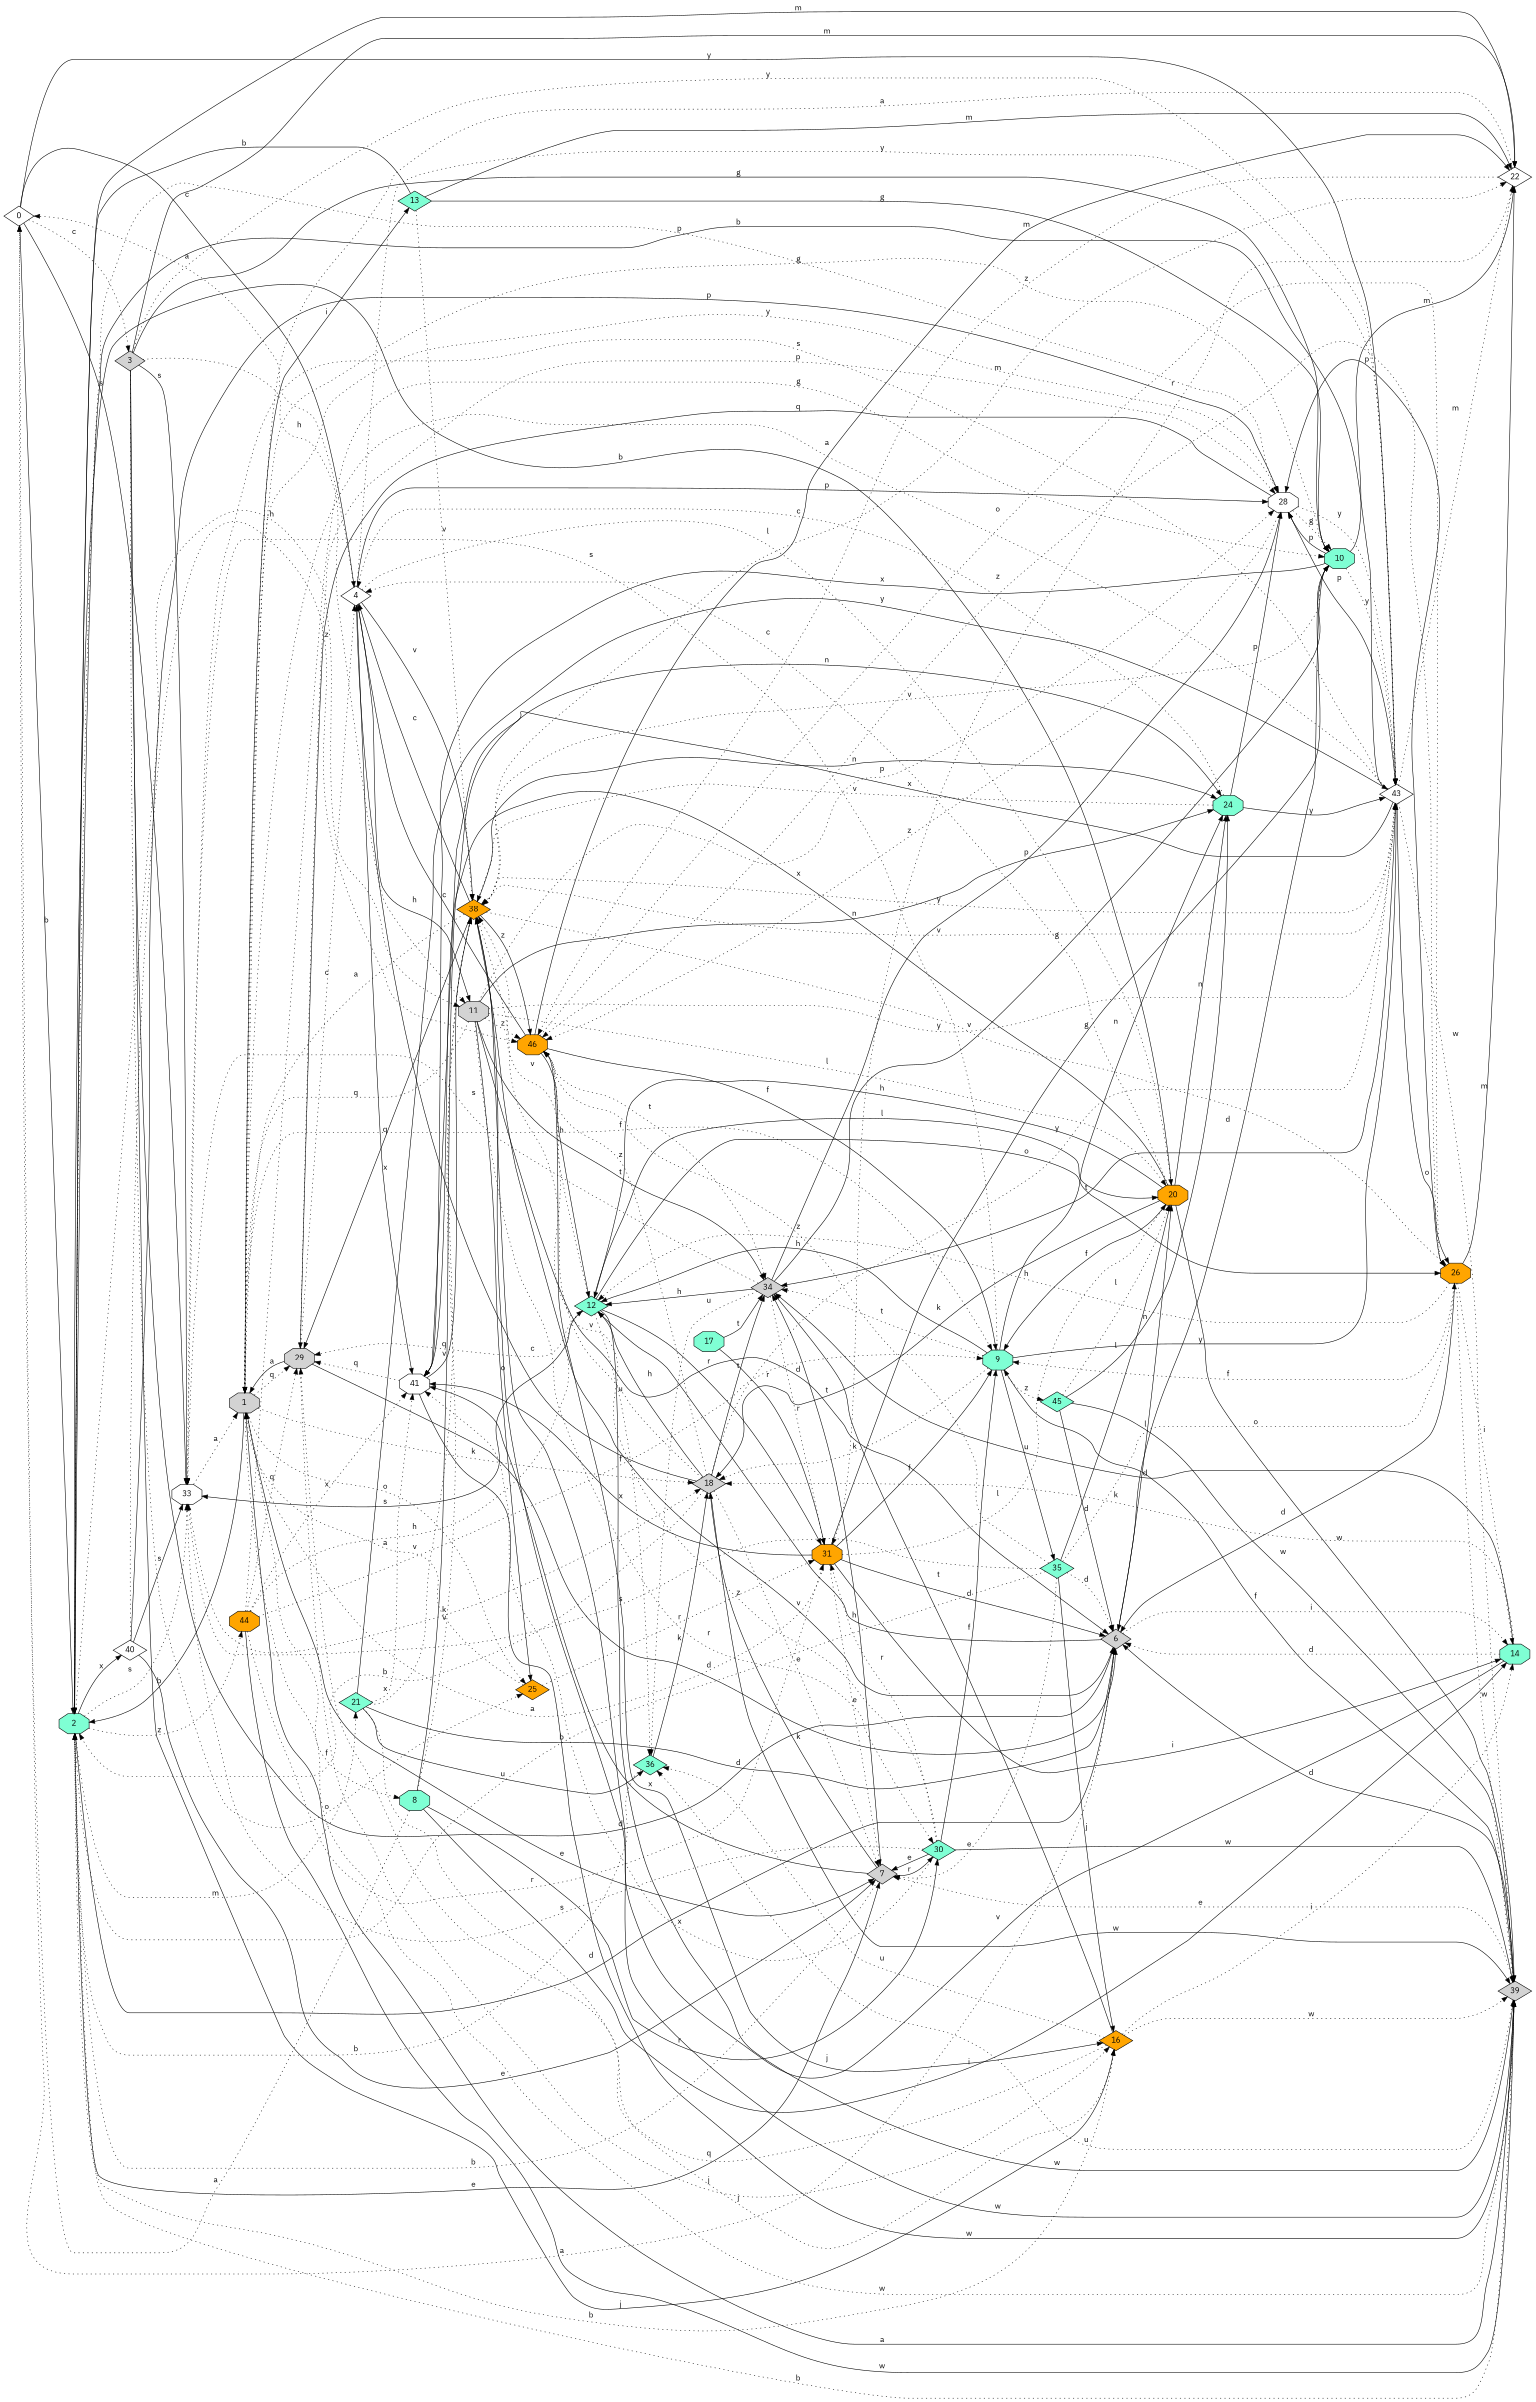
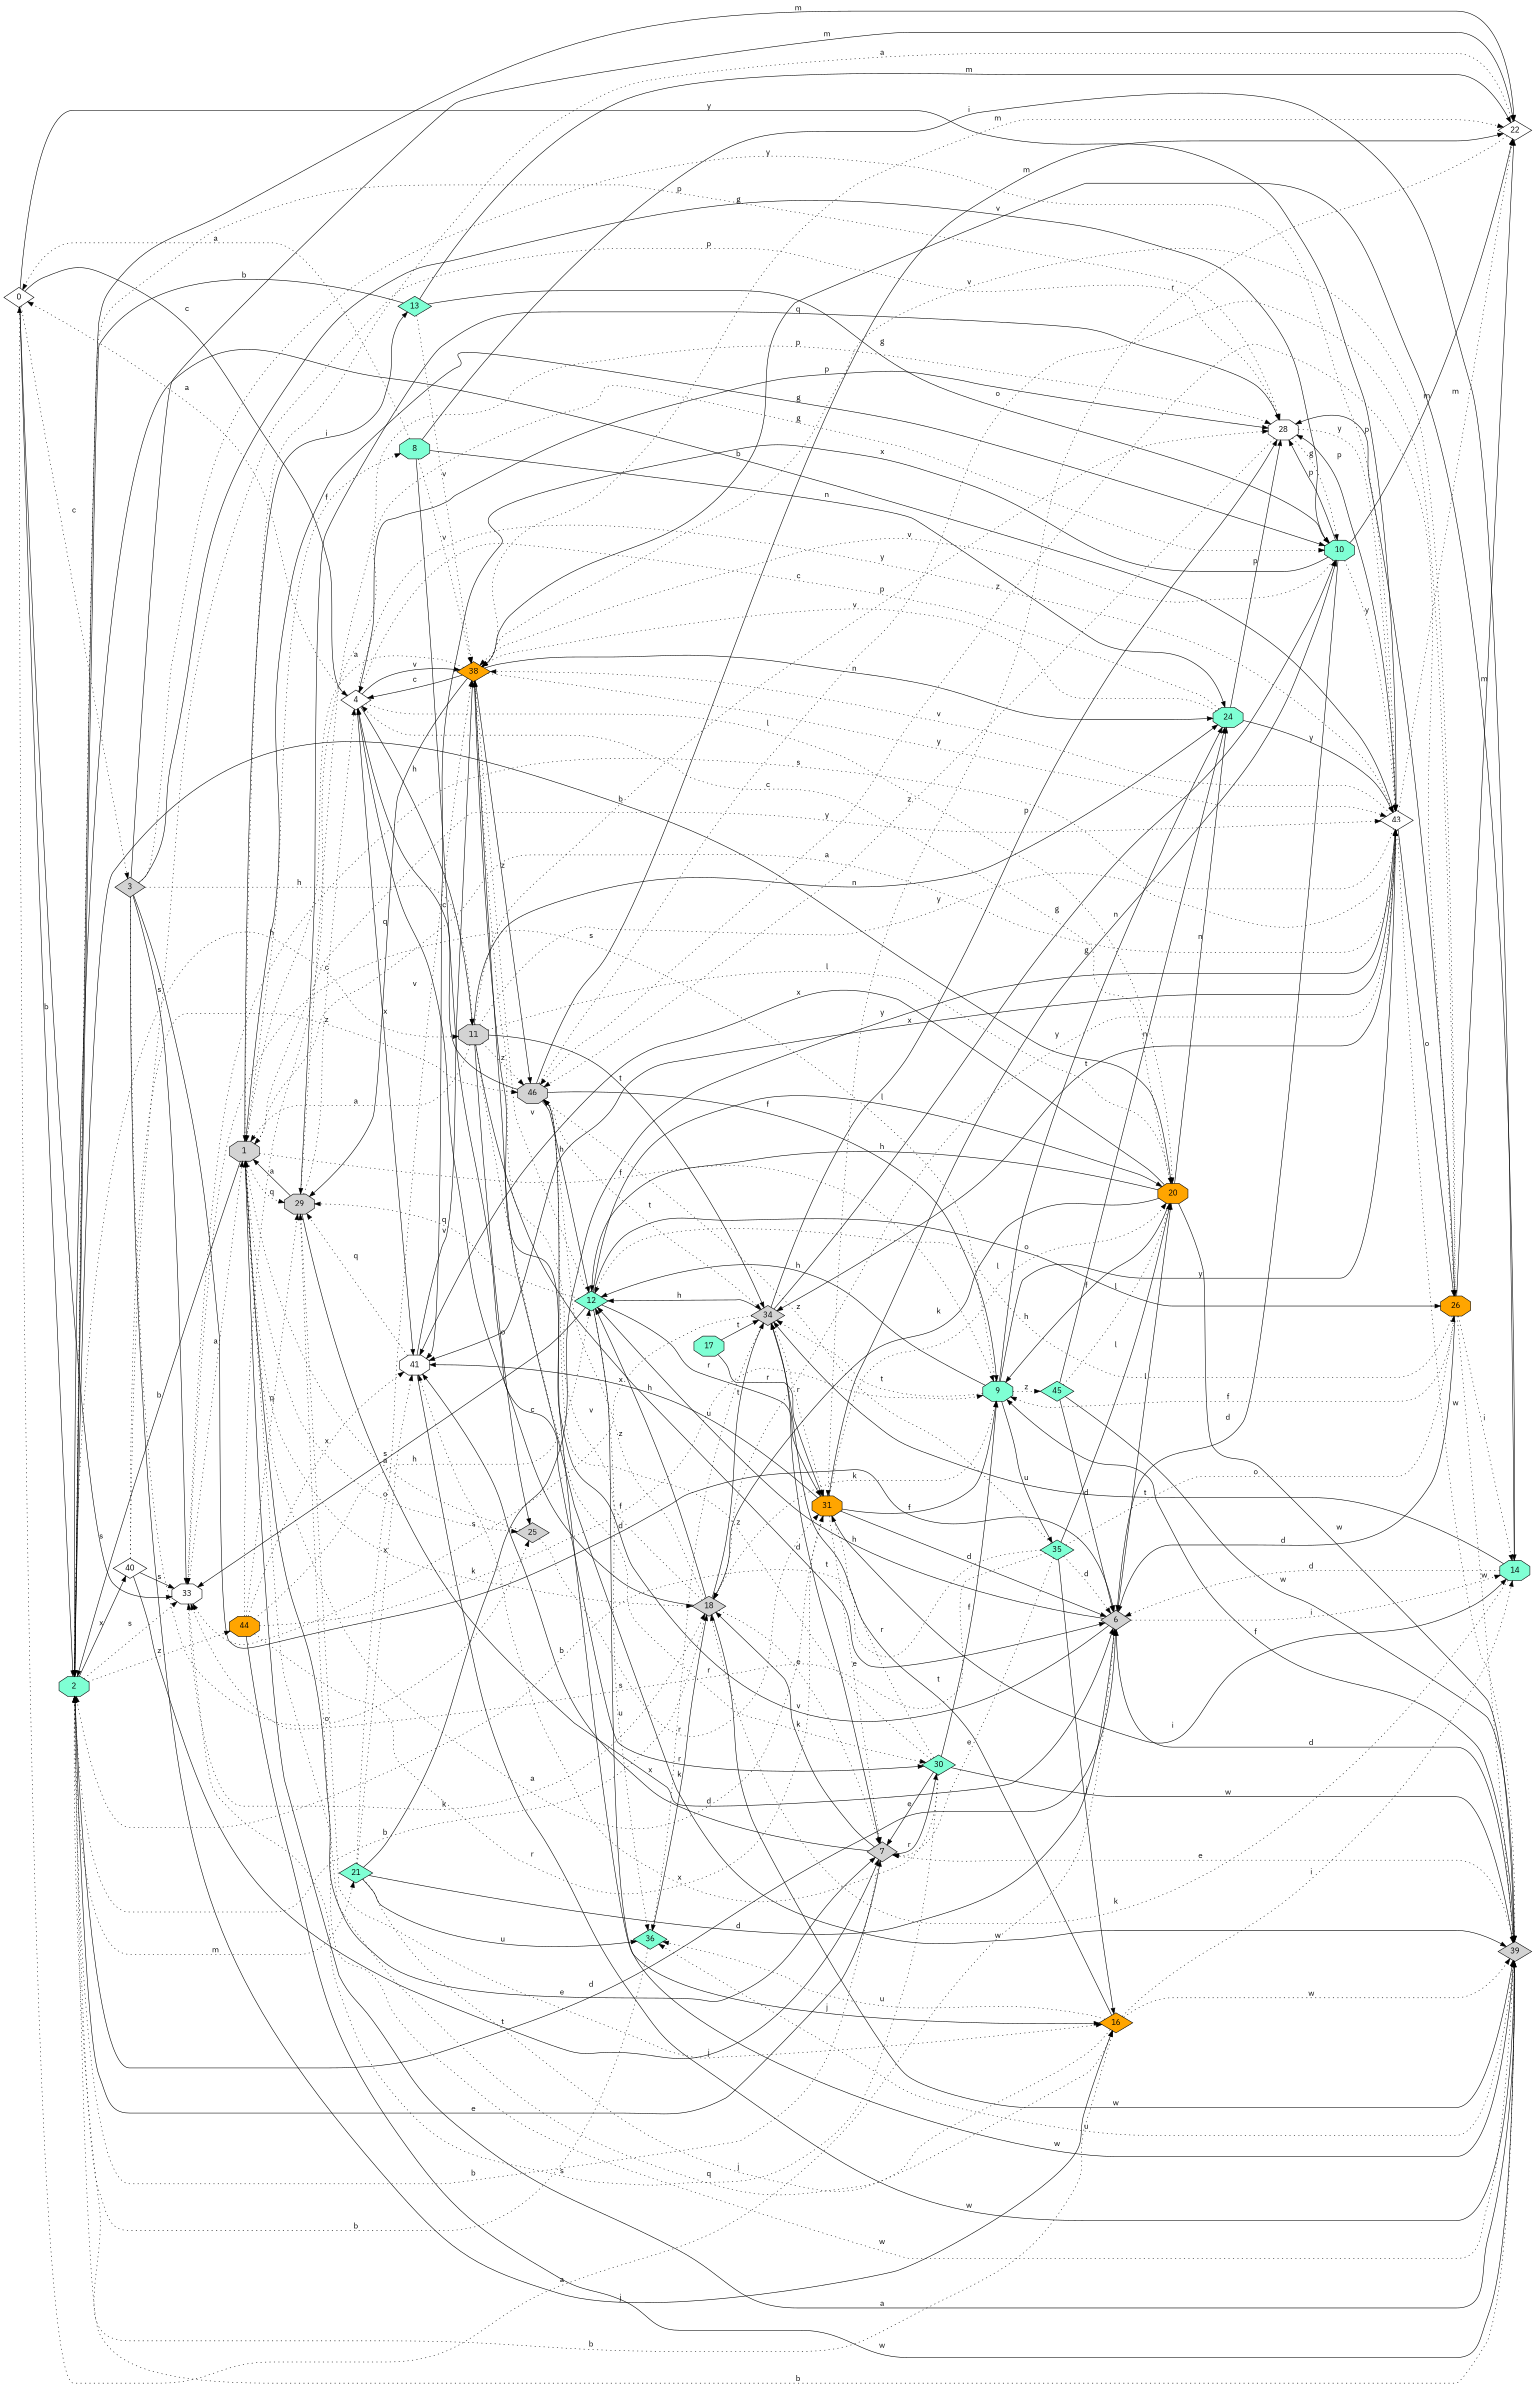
edge "1" -> "10": style dotted -> solid
edge "1" -> "28": now "1" -> "43"
edge "22" -> "46": removed, label "z"
edge "40" -> "28": style solid -> dotted
edge "38" -> "26": reversed
node "46": fillcolor orange -> lightgrey
edge "11" -> "1": label "q" -> "a"
edge "14" -> "34": label "d" -> "t"
node "25": fillcolor orange -> lightgrey
edge "40" -> "7": label "e" -> "t"
